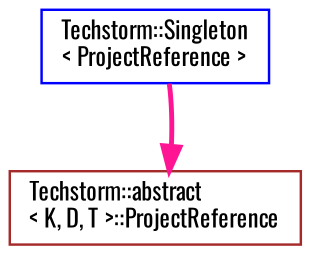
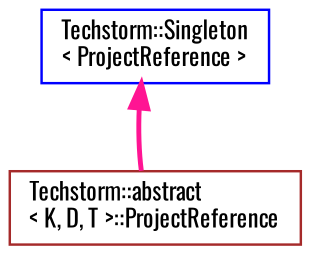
edge "Techstorm::Singleton < ProjectReference >" -> "Techstorm::abstract < K, D, T >::ProjectReference": reversed
